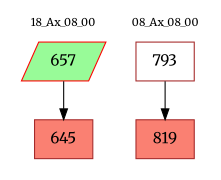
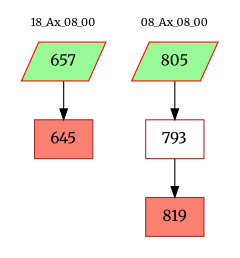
node "805": added
